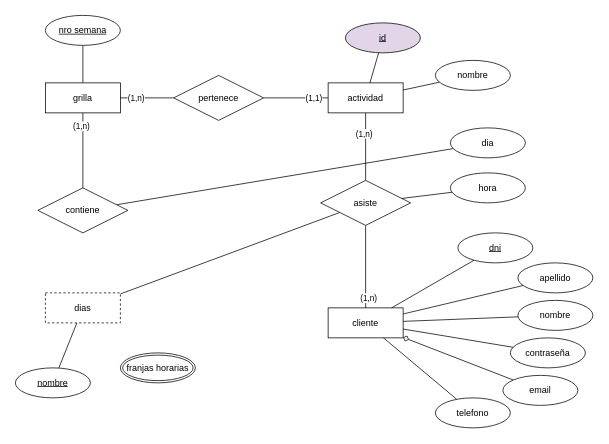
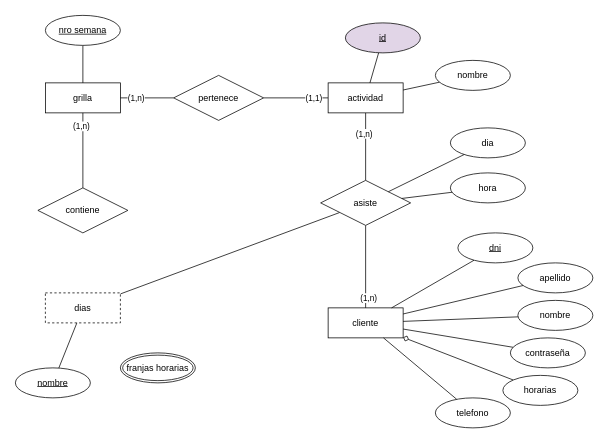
edge "dia" -- "contiene": now "dia" -- "asiste"
node "email": label "email" -> "horarias"
